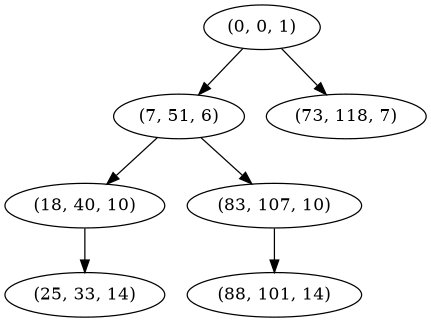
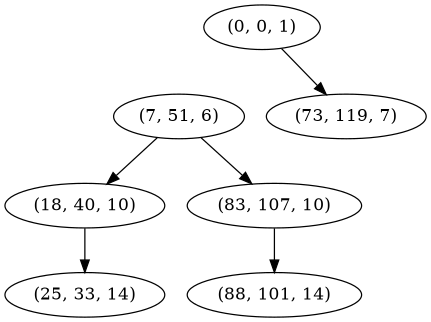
edge "(0, 0, 1)" -> "(7, 51, 6)": removed
node "(73, 118, 7)": label "(73, 118, 7)" -> "(73, 119, 7)"
